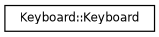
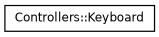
node "Keyboard::Keyboard": label "Keyboard::Keyboard" -> "Controllers::Keyboard"
